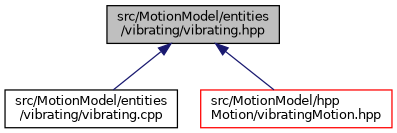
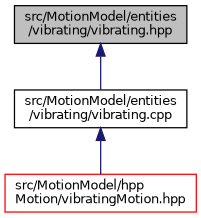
edge "src/MotionModel/hpp Motion/vibratingMotion.hpp" -> "src/MotionModel/entities /vibrating/vibrating.hpp": now "src/MotionModel/hpp Motion/vibratingMotion.hpp" -> "src/MotionModel/entities /vibrating/vibrating.cpp"
